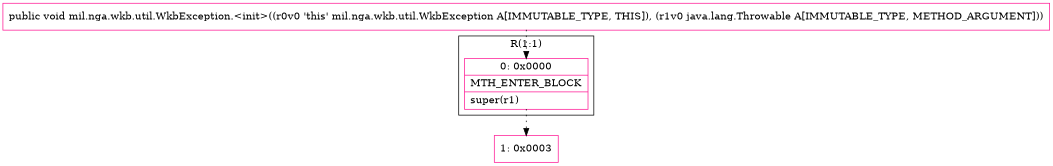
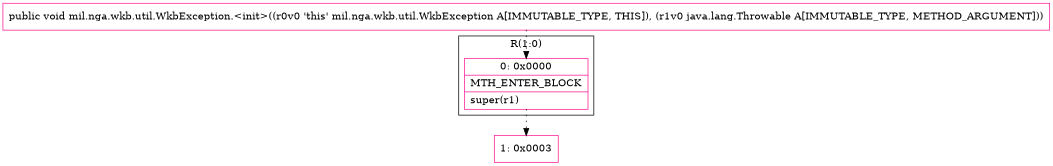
cluster "R(1:1)": label "R(1:1)" -> "R(1:0)"
